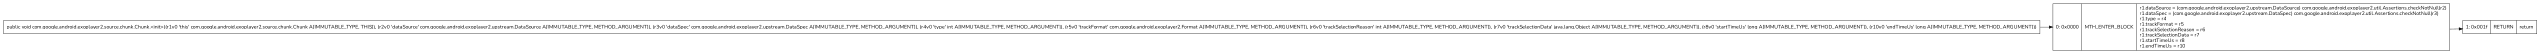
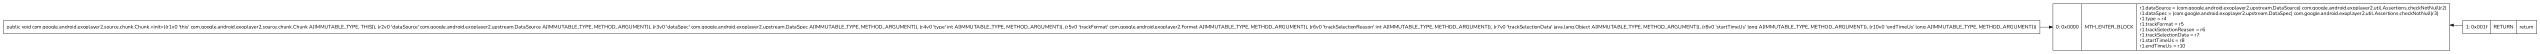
edge "0: 0x0000" -> "1: 0x001f": reversed
